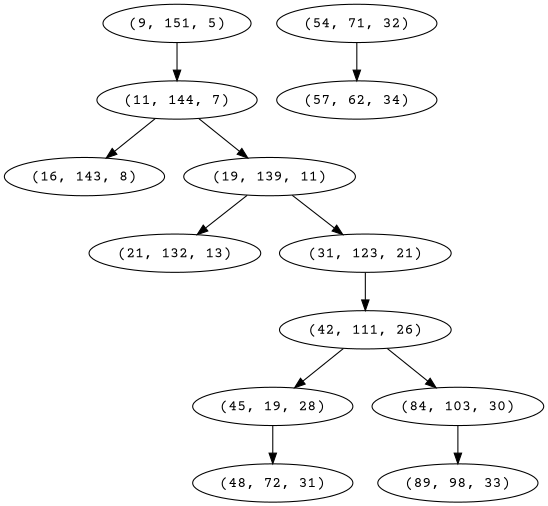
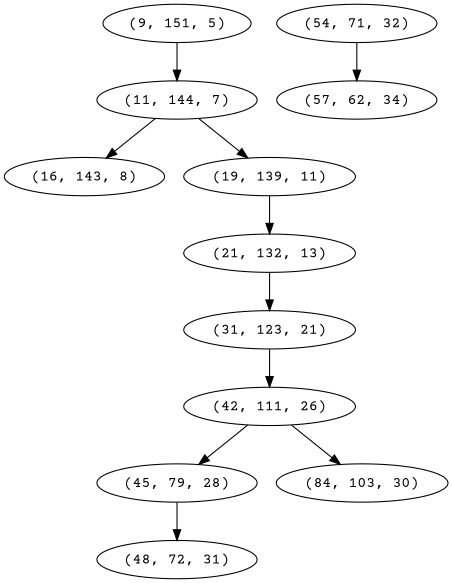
edge "(19, 139, 11)" -> "(31, 123, 21)": now "(21, 132, 13)" -> "(31, 123, 21)"
node "(45, 19, 28)": label "(45, 19, 28)" -> "(45, 79, 28)"
node "(89, 98, 33)": removed
